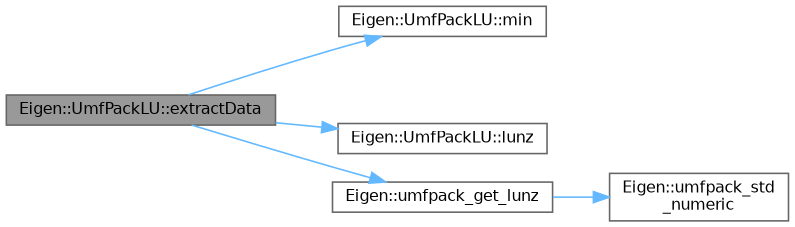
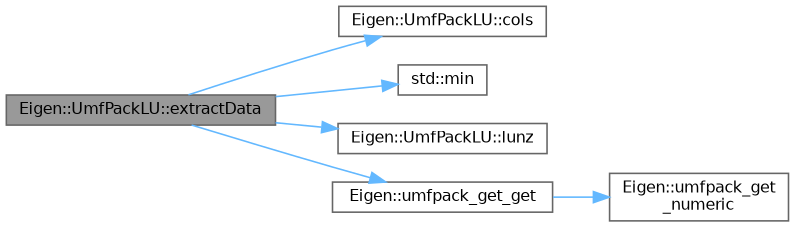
node "Eigen::UmfPackLU::min": label "Eigen::UmfPackLU::min" -> "Eigen::UmfPackLU::cols"
node "std::min": added
node "Eigen::umfpack_get_lunz": label "Eigen::umfpack_get_lunz" -> "Eigen::umfpack_get_get"
node "Eigen::umfpack_std _numeric": label "Eigen::umfpack_std _numeric" -> "Eigen::umfpack_get _numeric"
